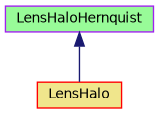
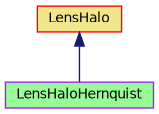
edge "LensHalo" -> "LensHaloHernquist": reversed
